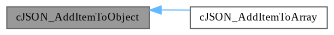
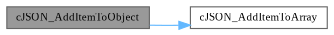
edge "cJSON_AddItemToArray" -> "cJSON_AddItemToObject": reversed
